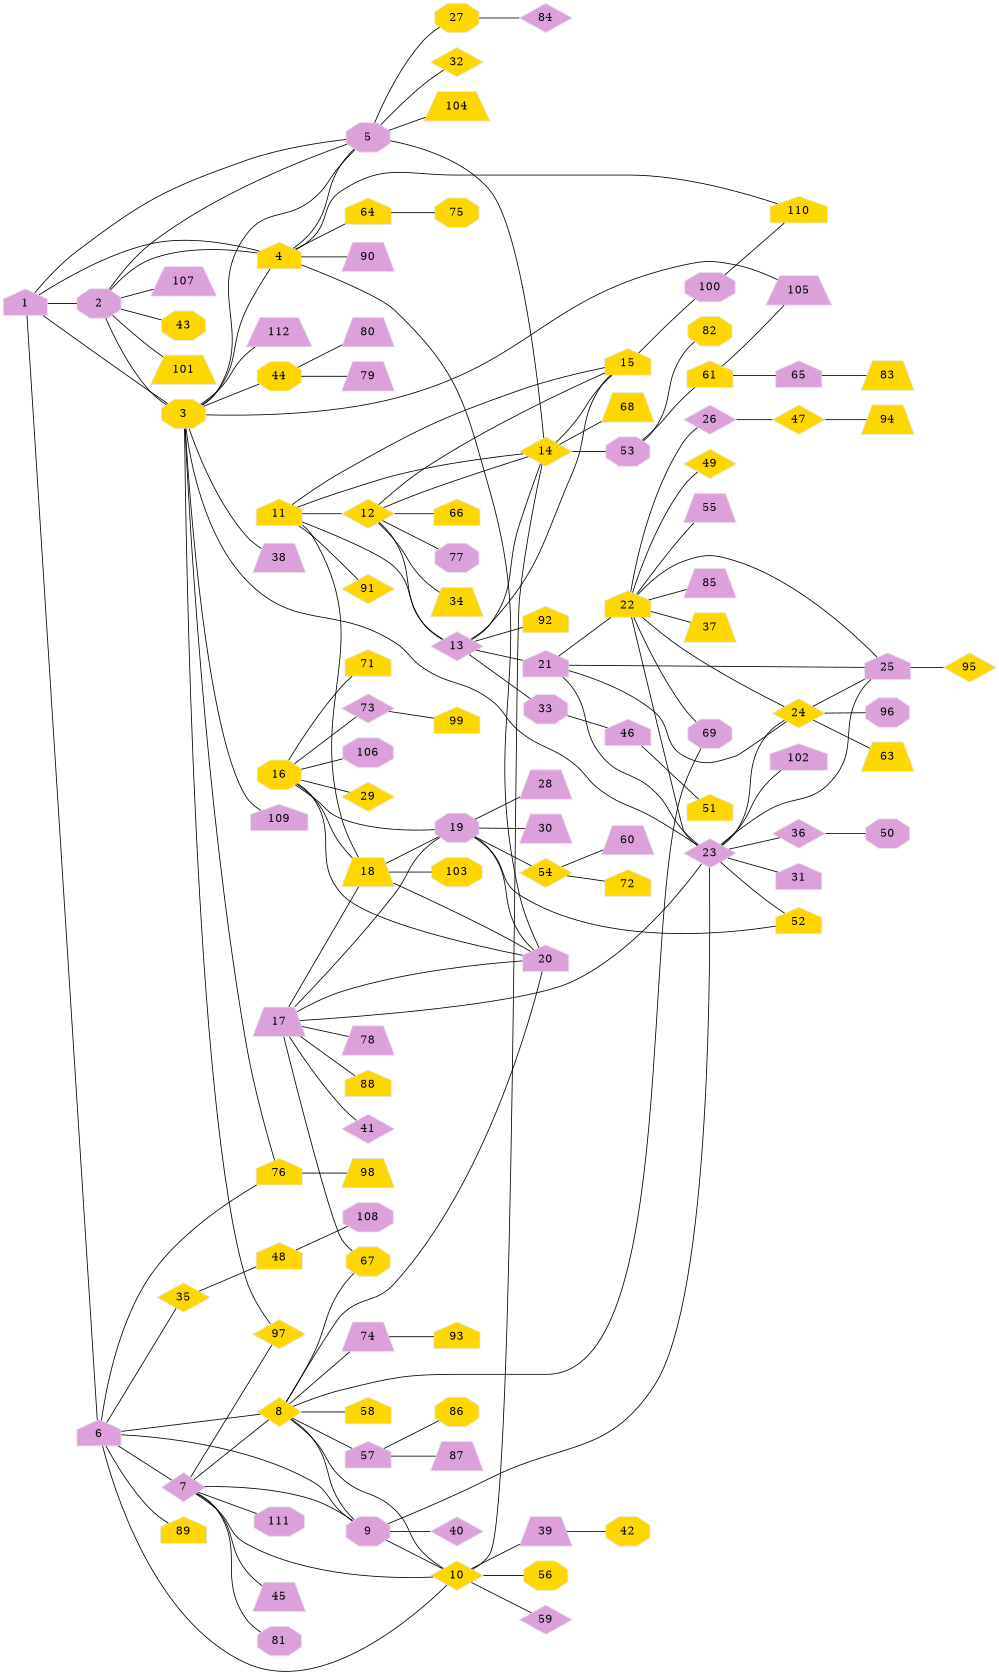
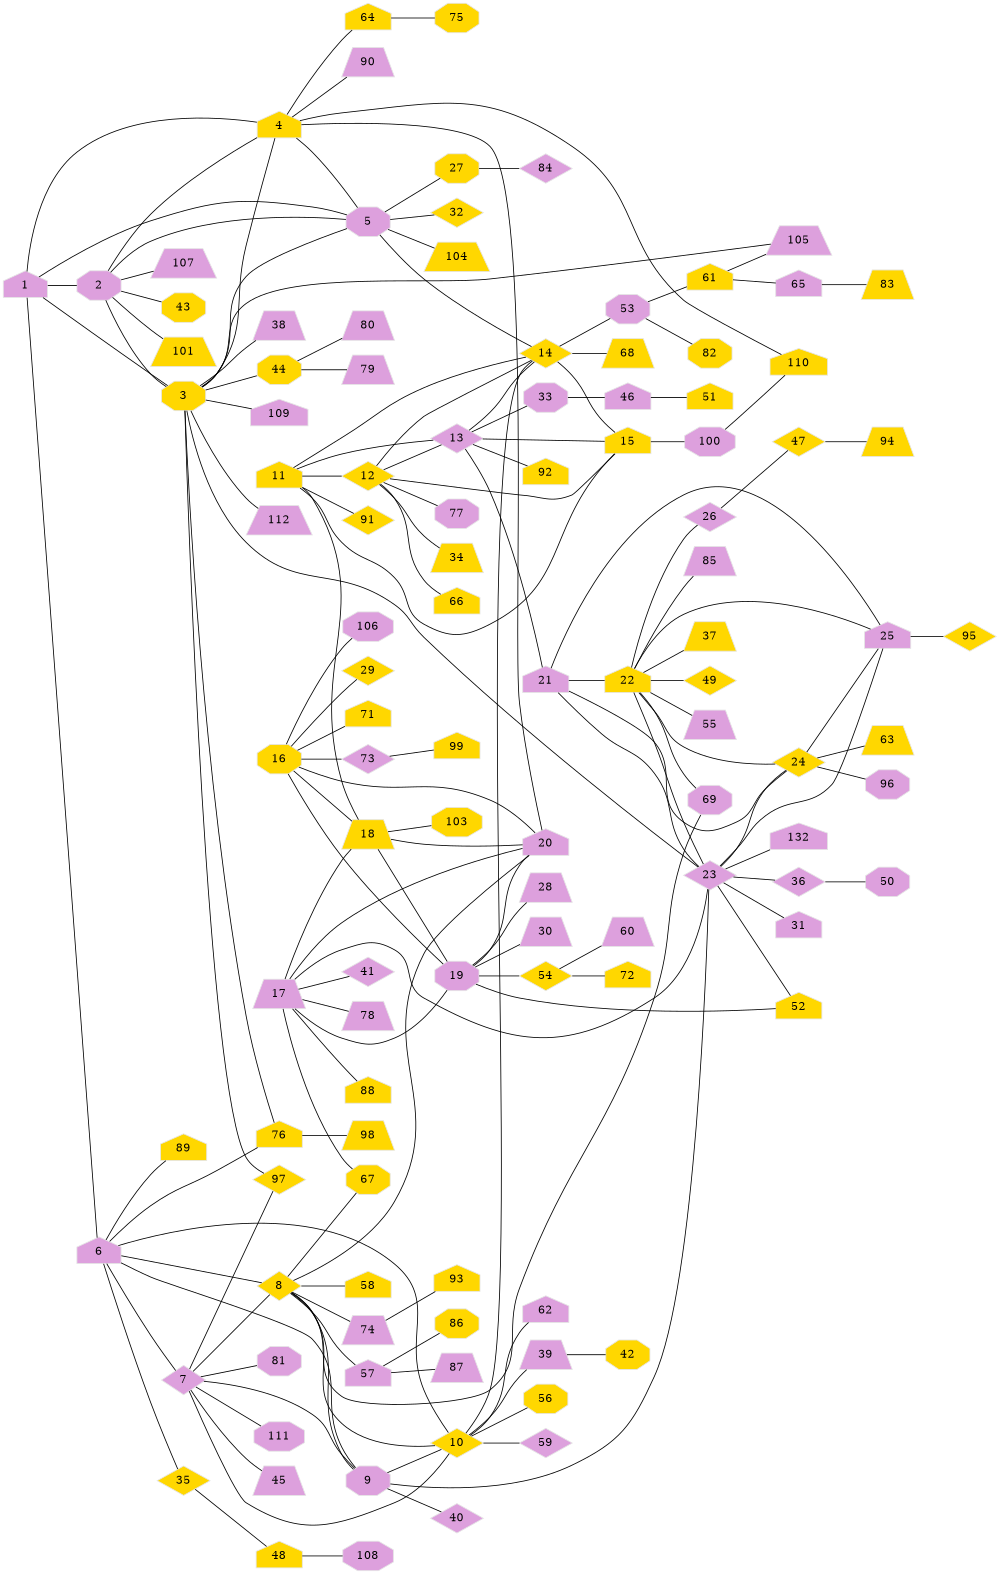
node "102": label "102" -> "132"
node "62": added
